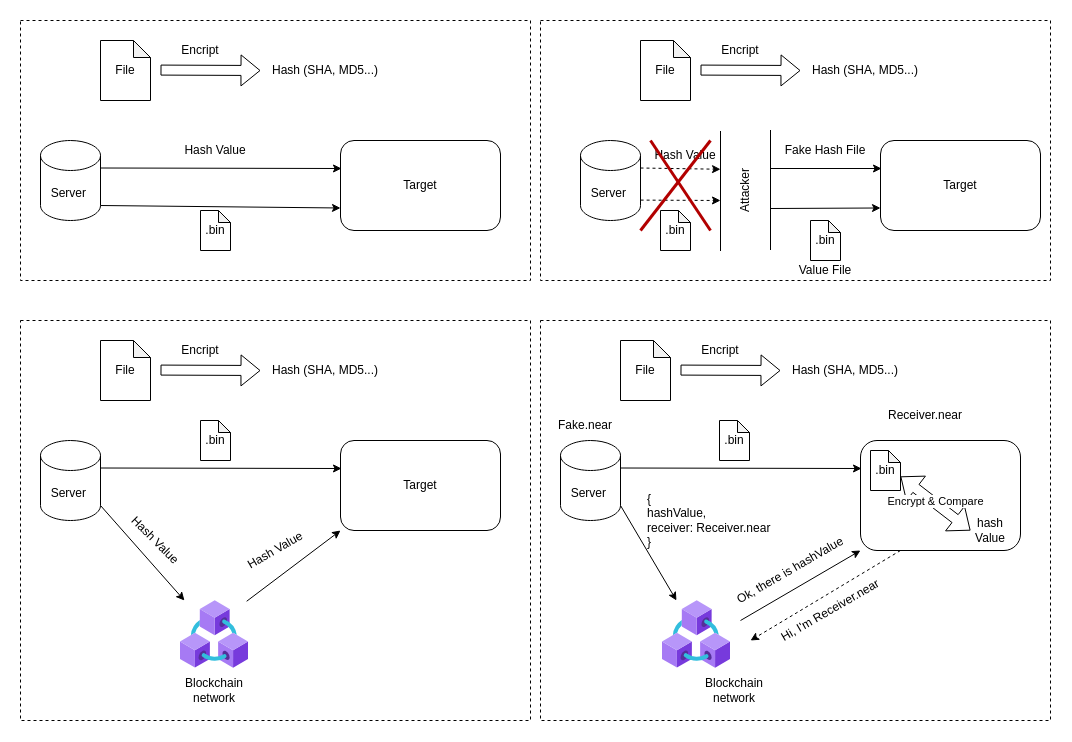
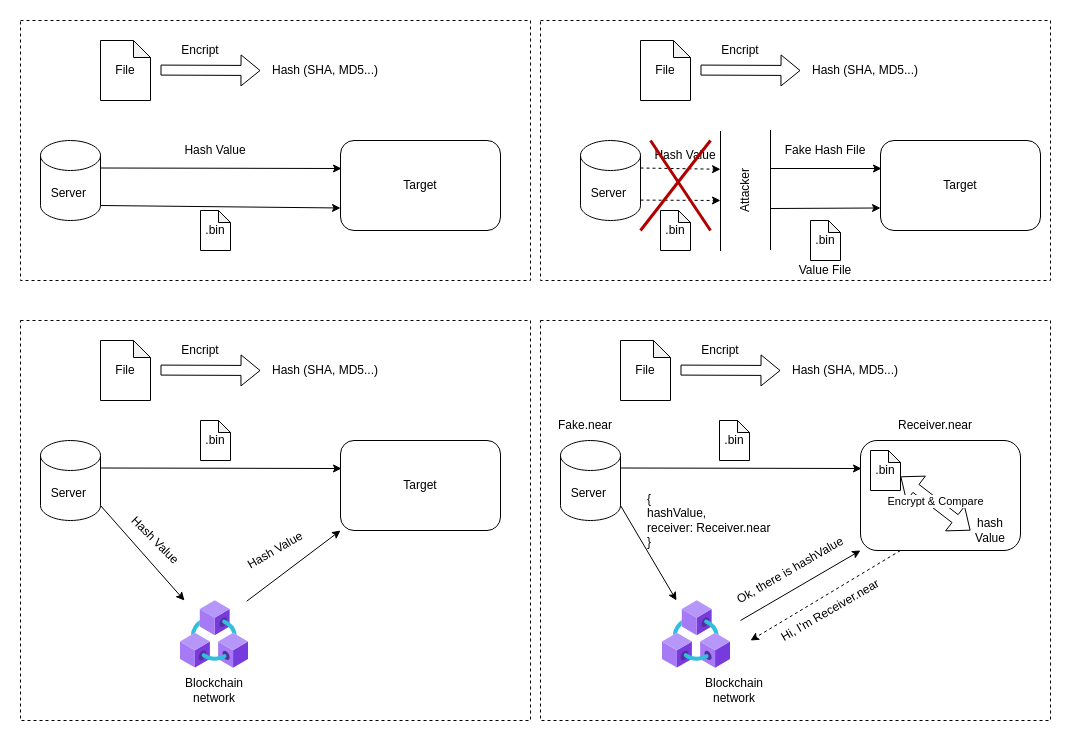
node "Receiver.near": moved (926, 416) -> (936, 426)
